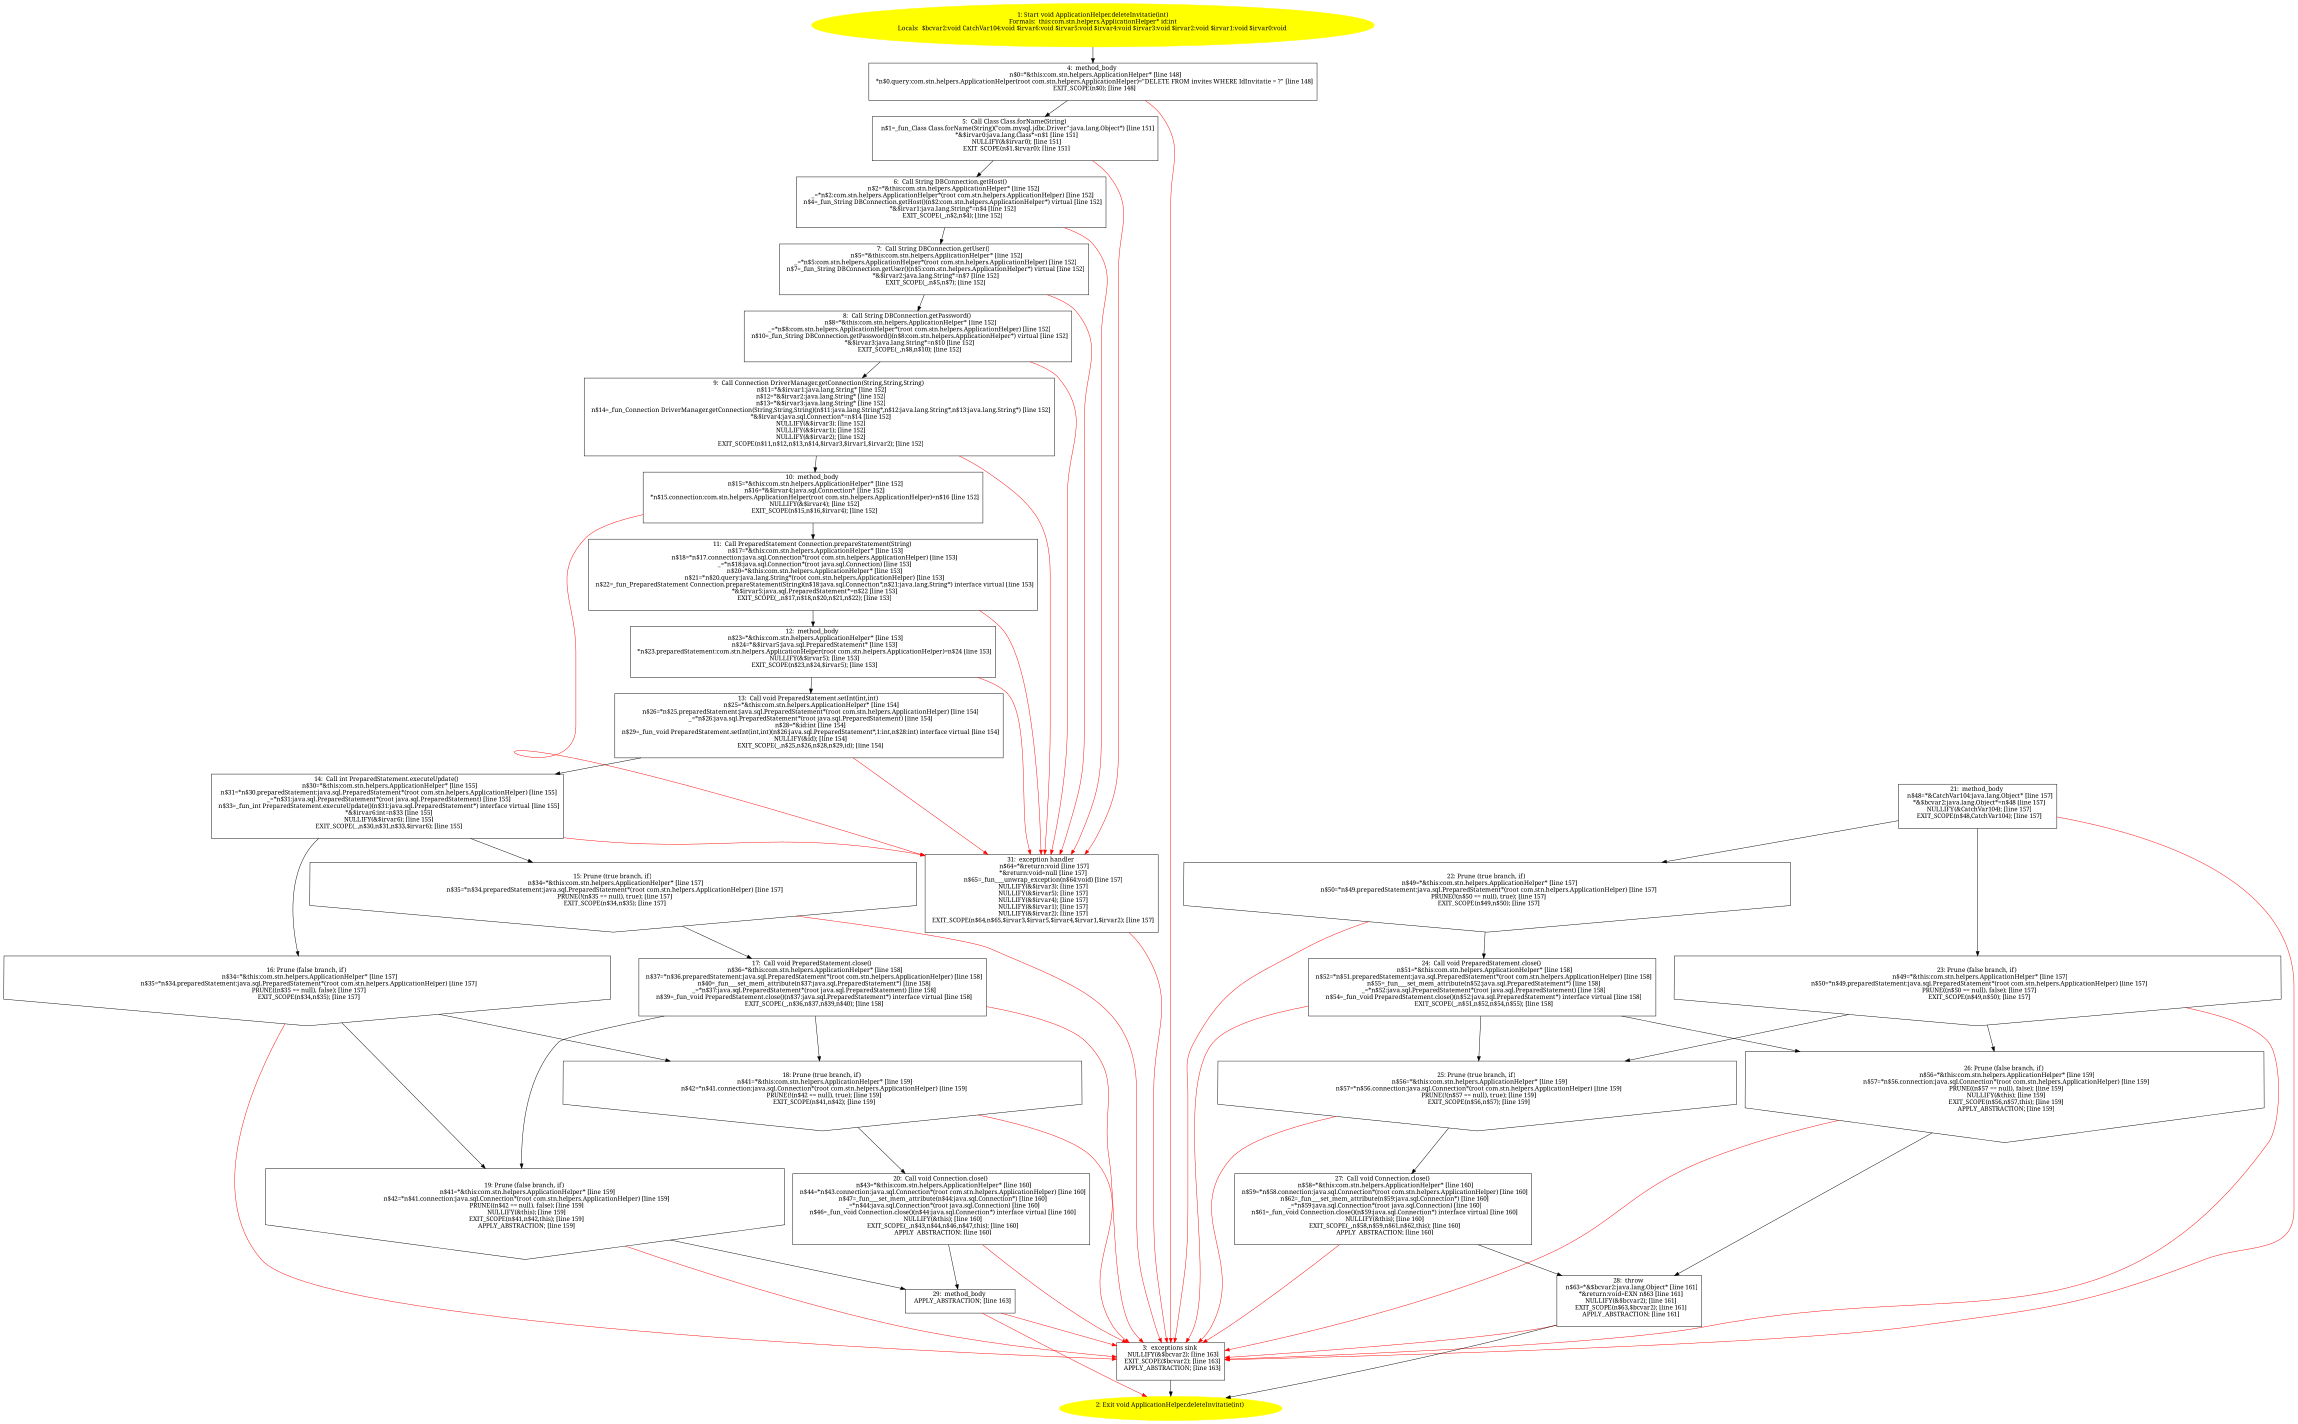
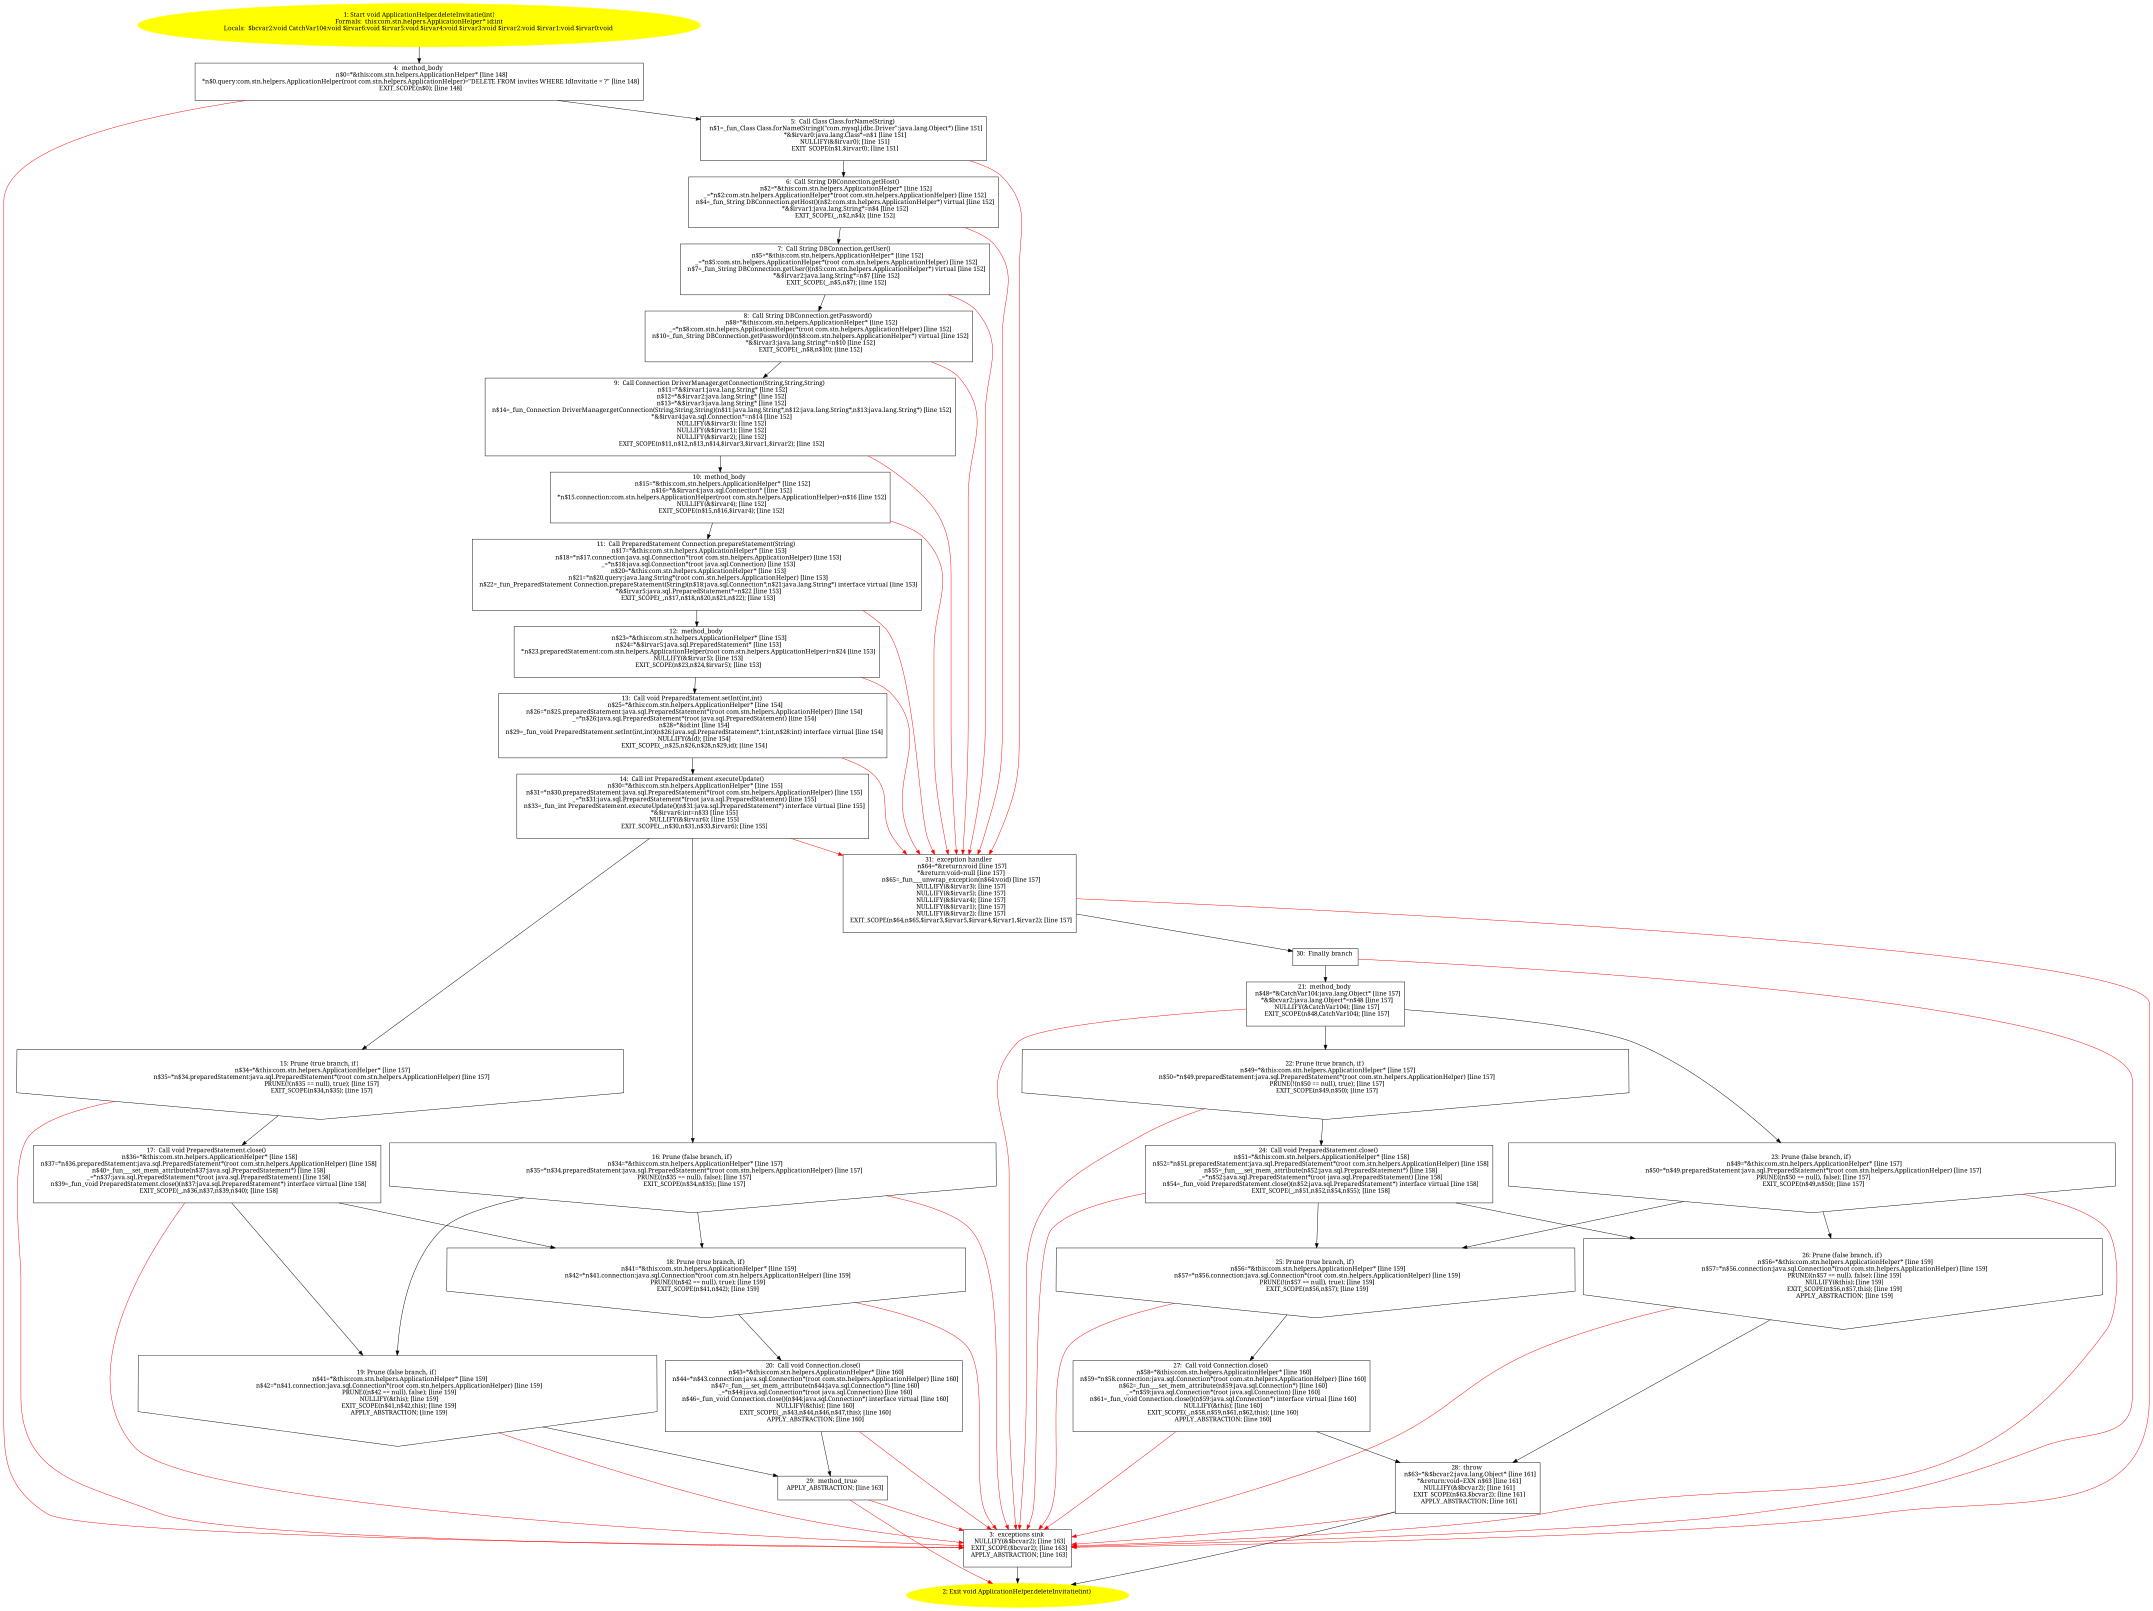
node "30:  Finally branch": added
node "29:  method_body APPLY_ABSTRACTION; [line 163]": label "29:  method_body APPLY_ABSTRACTION; [line 163]" -> "29:  method_true APPLY_ABSTRACTION; [line 163]"
